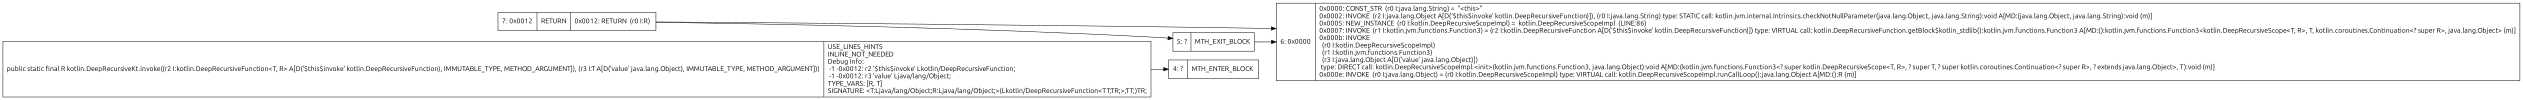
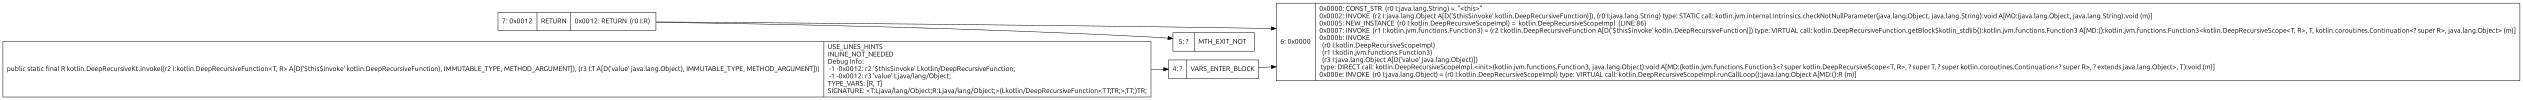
node "5: ?": text "MTH_EXIT_BLOCK" -> "MTH_EXIT_NOT"
edge "5: ?" -> "6: 0x0000": now "4: ?" -> "6: 0x0000"
node "4: ?": text "MTH_ENTER_BLOCK" -> "VARS_ENTER_BLOCK"
